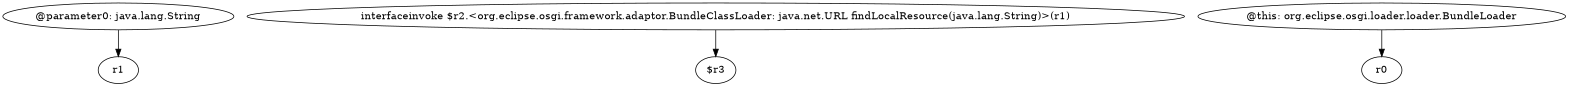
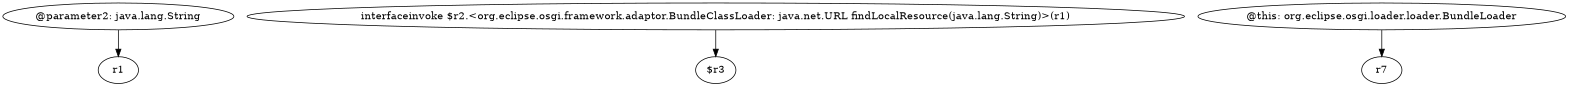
node "@parameter0: java.lang.String": label "@parameter0: java.lang.String" -> "@parameter2: java.lang.String"
node "r0": label "r0" -> "r7"
